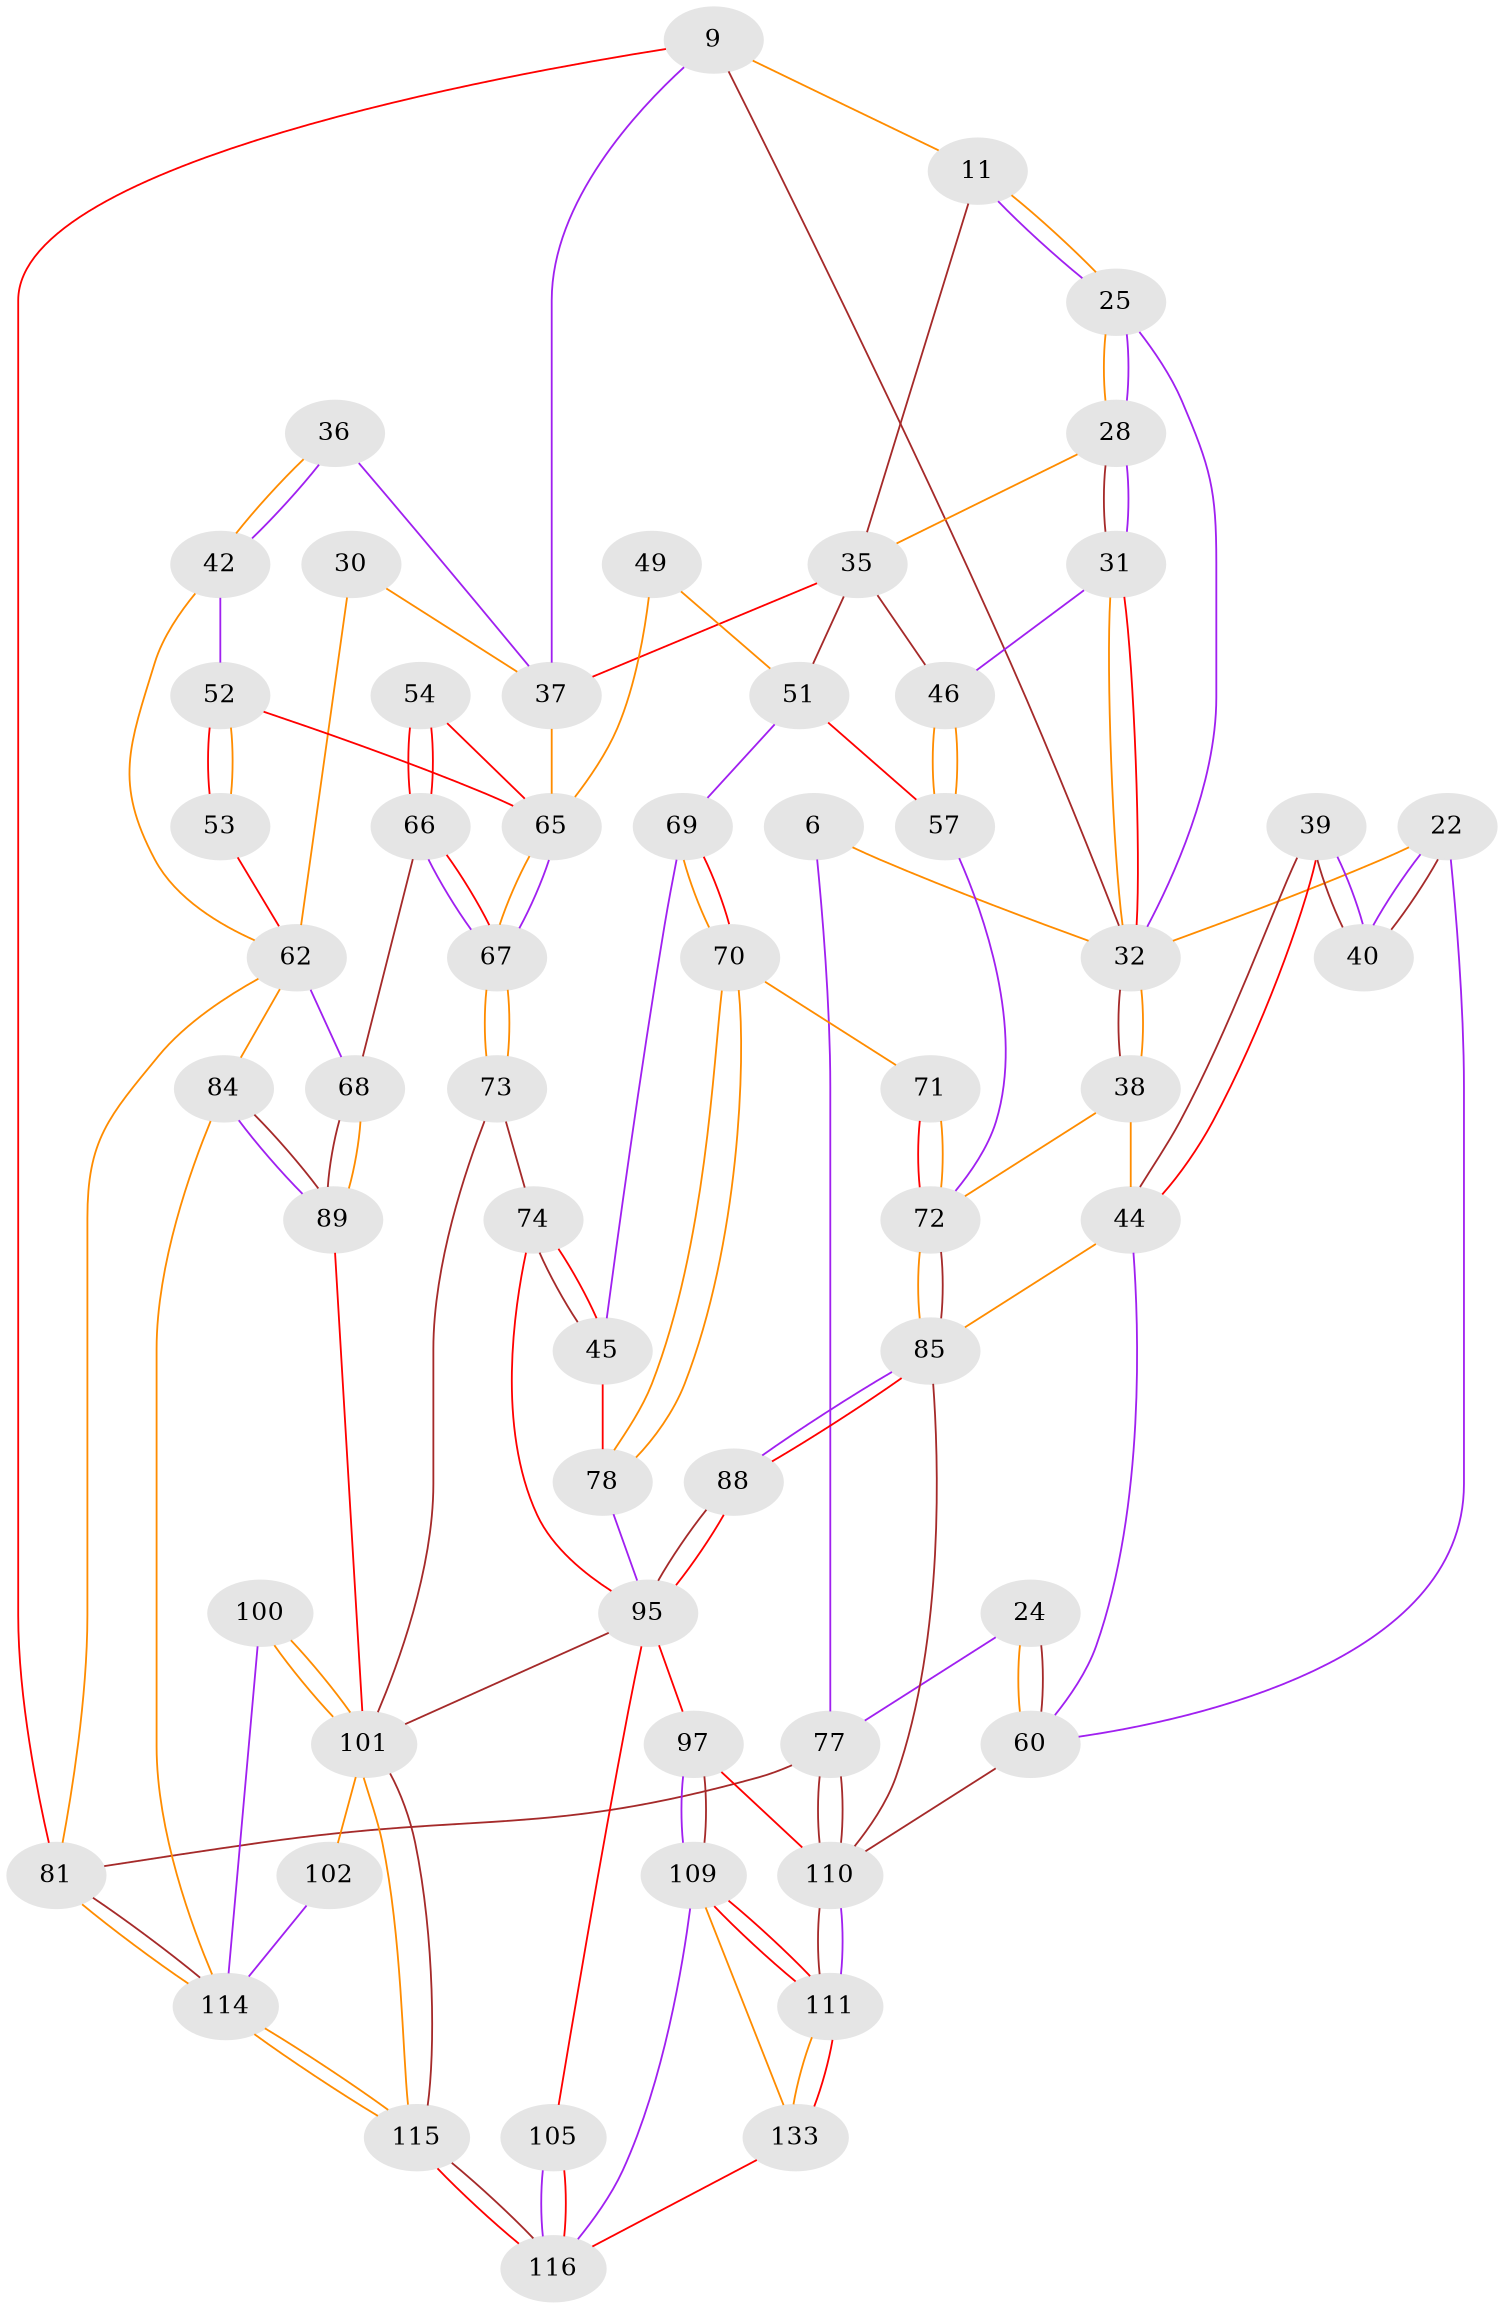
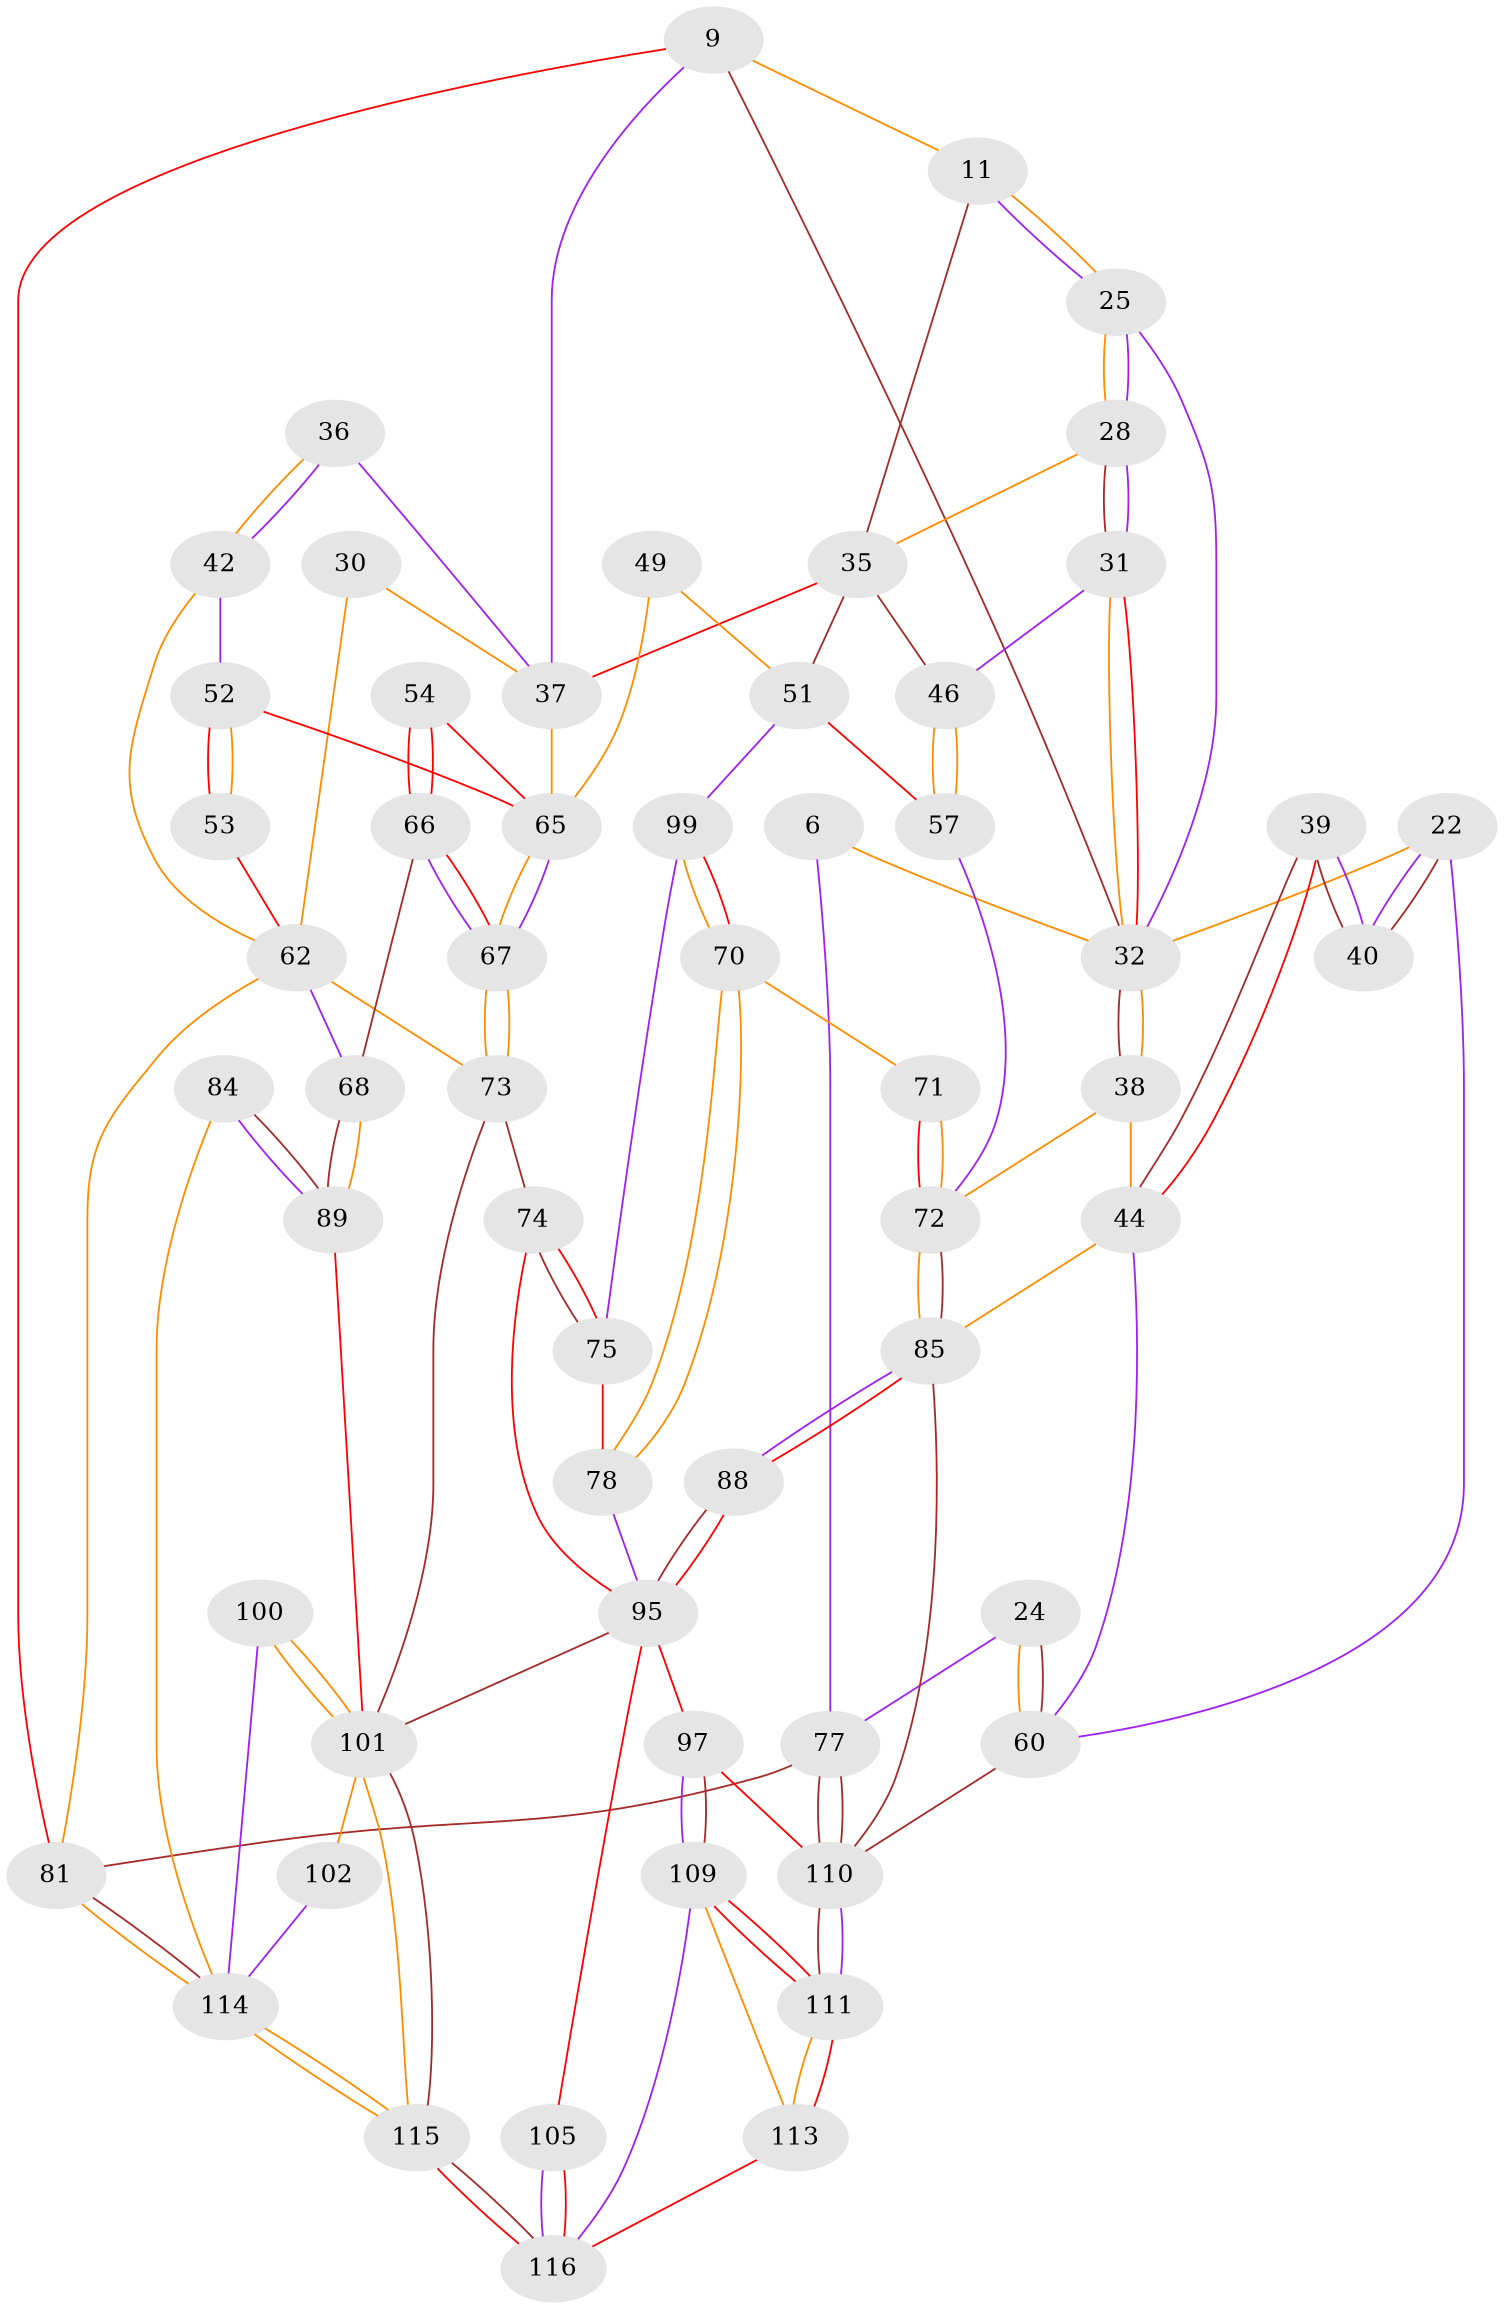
node "69": label "69" -> "99"
edge "62" -- "84": now "62" -- "73"
node "45": label "45" -> "75"
node "133": label "133" -> "113"
